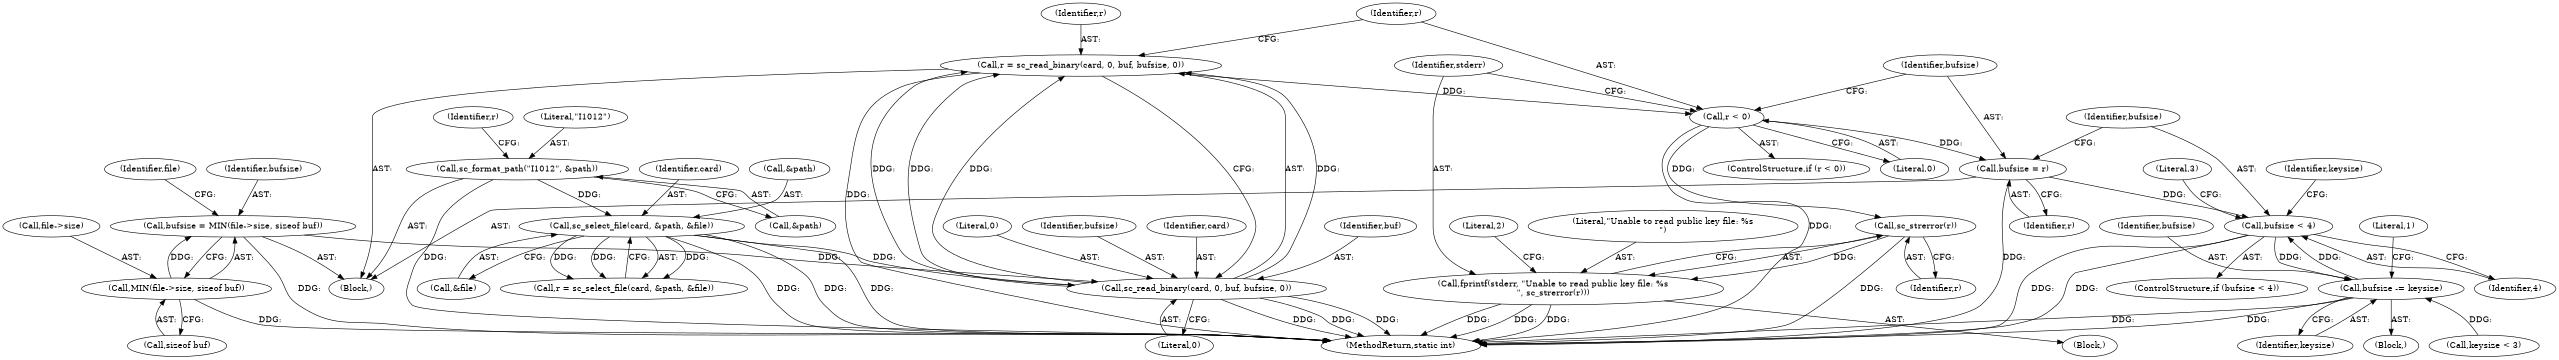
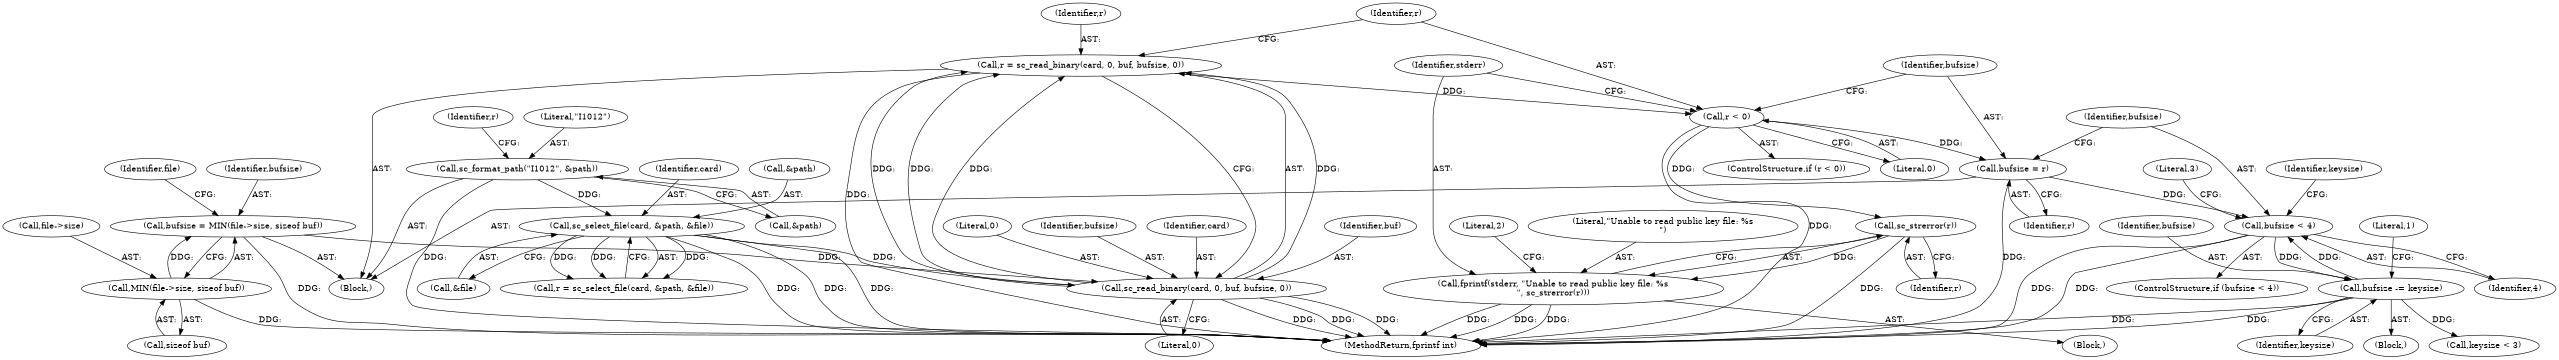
edge "(Call,keysize < 3)" -> "(Call,bufsize -= keysize)": reversed
edge "(Call,MIN(file->size, sizeof buf))" -> "(Call,sizeof buf)": label "CFG: " -> "AST: "
node "(MethodReturn,static int)": label "(MethodReturn,static int)" -> "(MethodReturn,fprintf int)"
